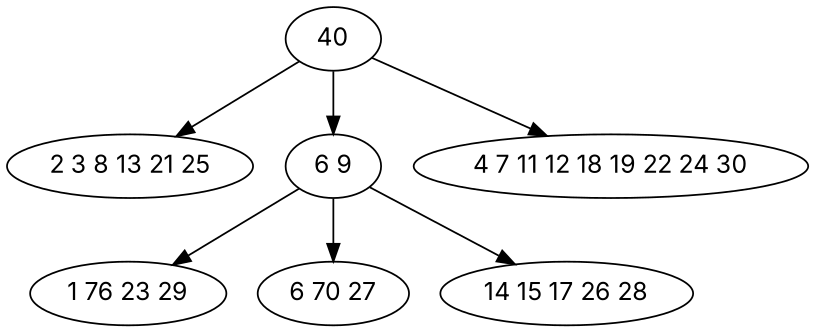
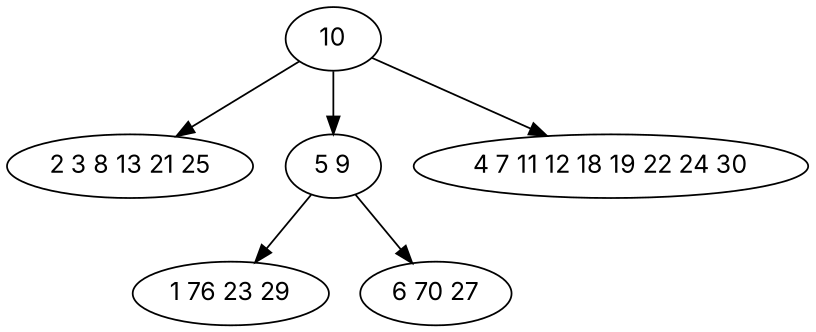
node "40": label "40" -> "10"
node "6 9": label "6 9" -> "5 9"
node "14 15 17 26 28": removed
